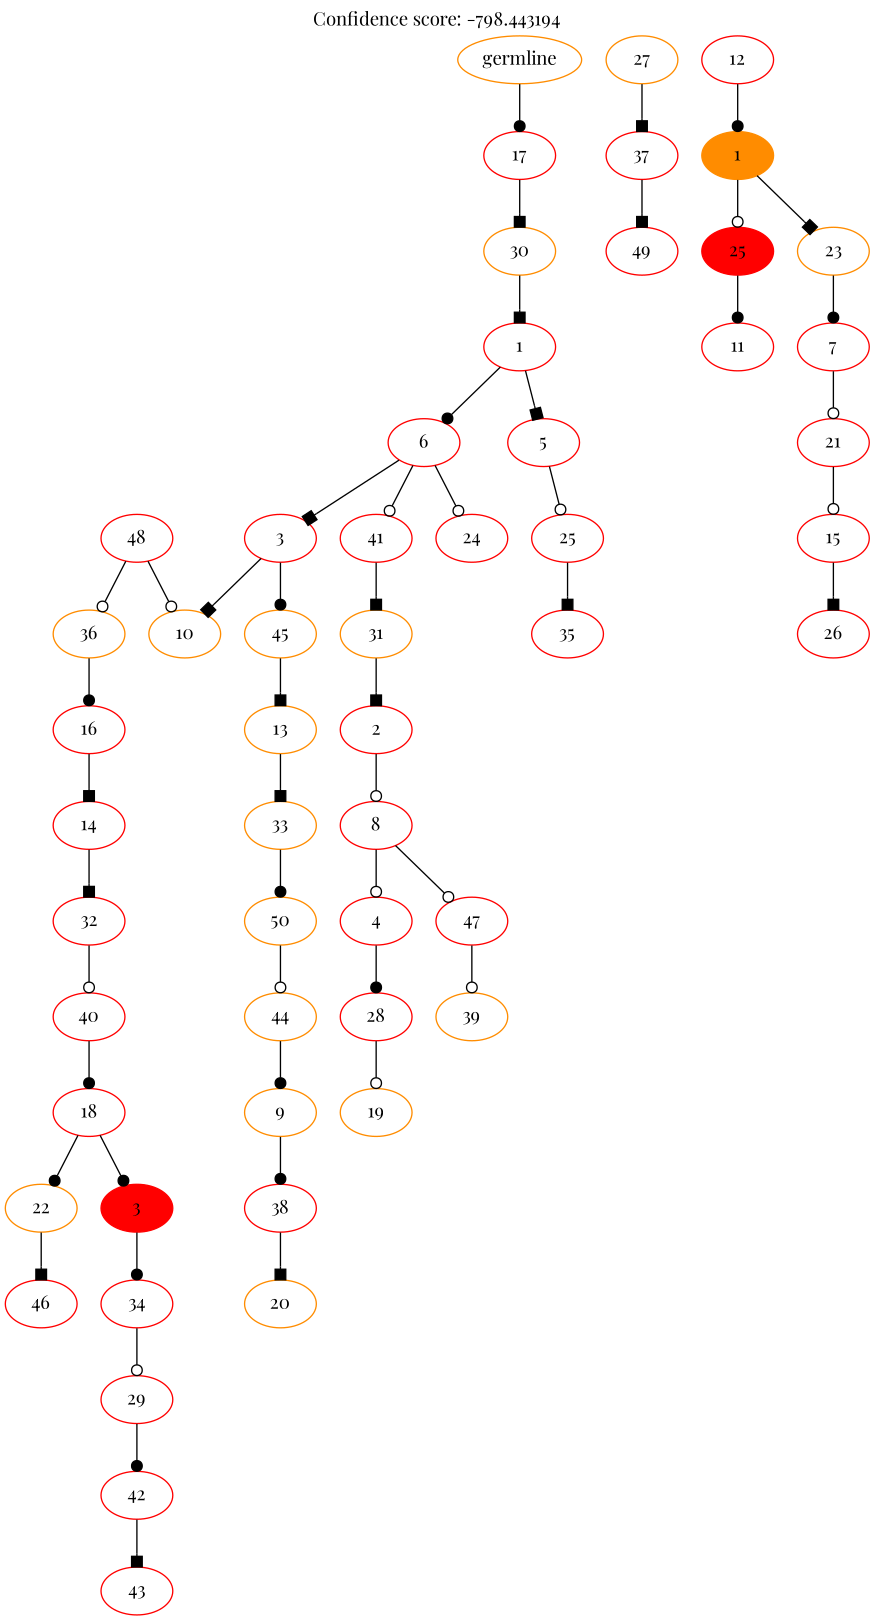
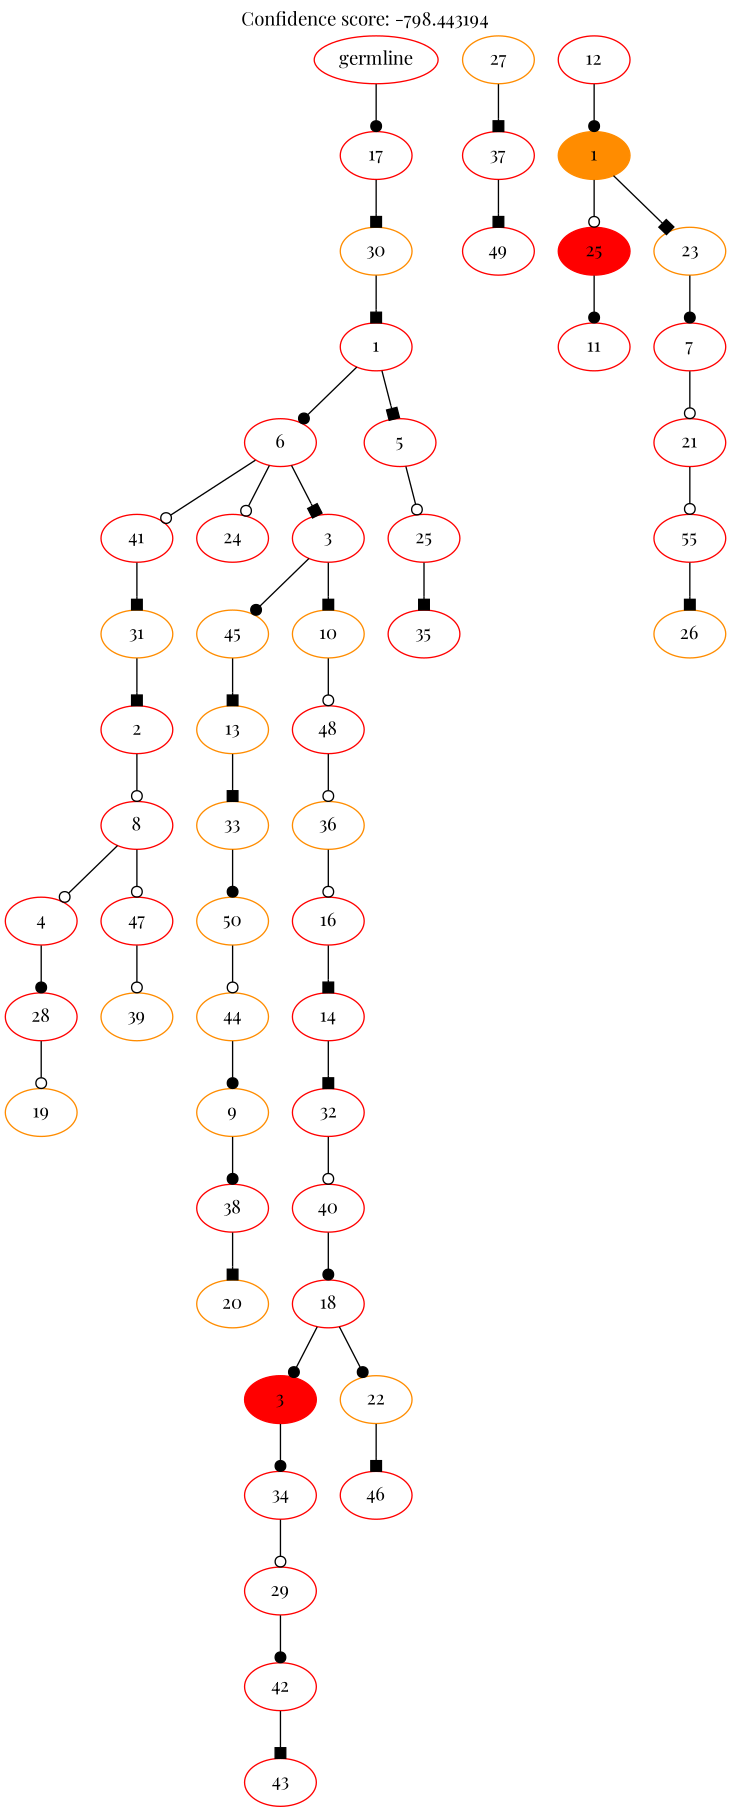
node "germline": color darkorange -> red
node "15": label "15" -> "55"
edge "48" -> "10": reversed
node "26": color red -> darkorange
edge "36" -> "16": arrowhead dot -> odot
